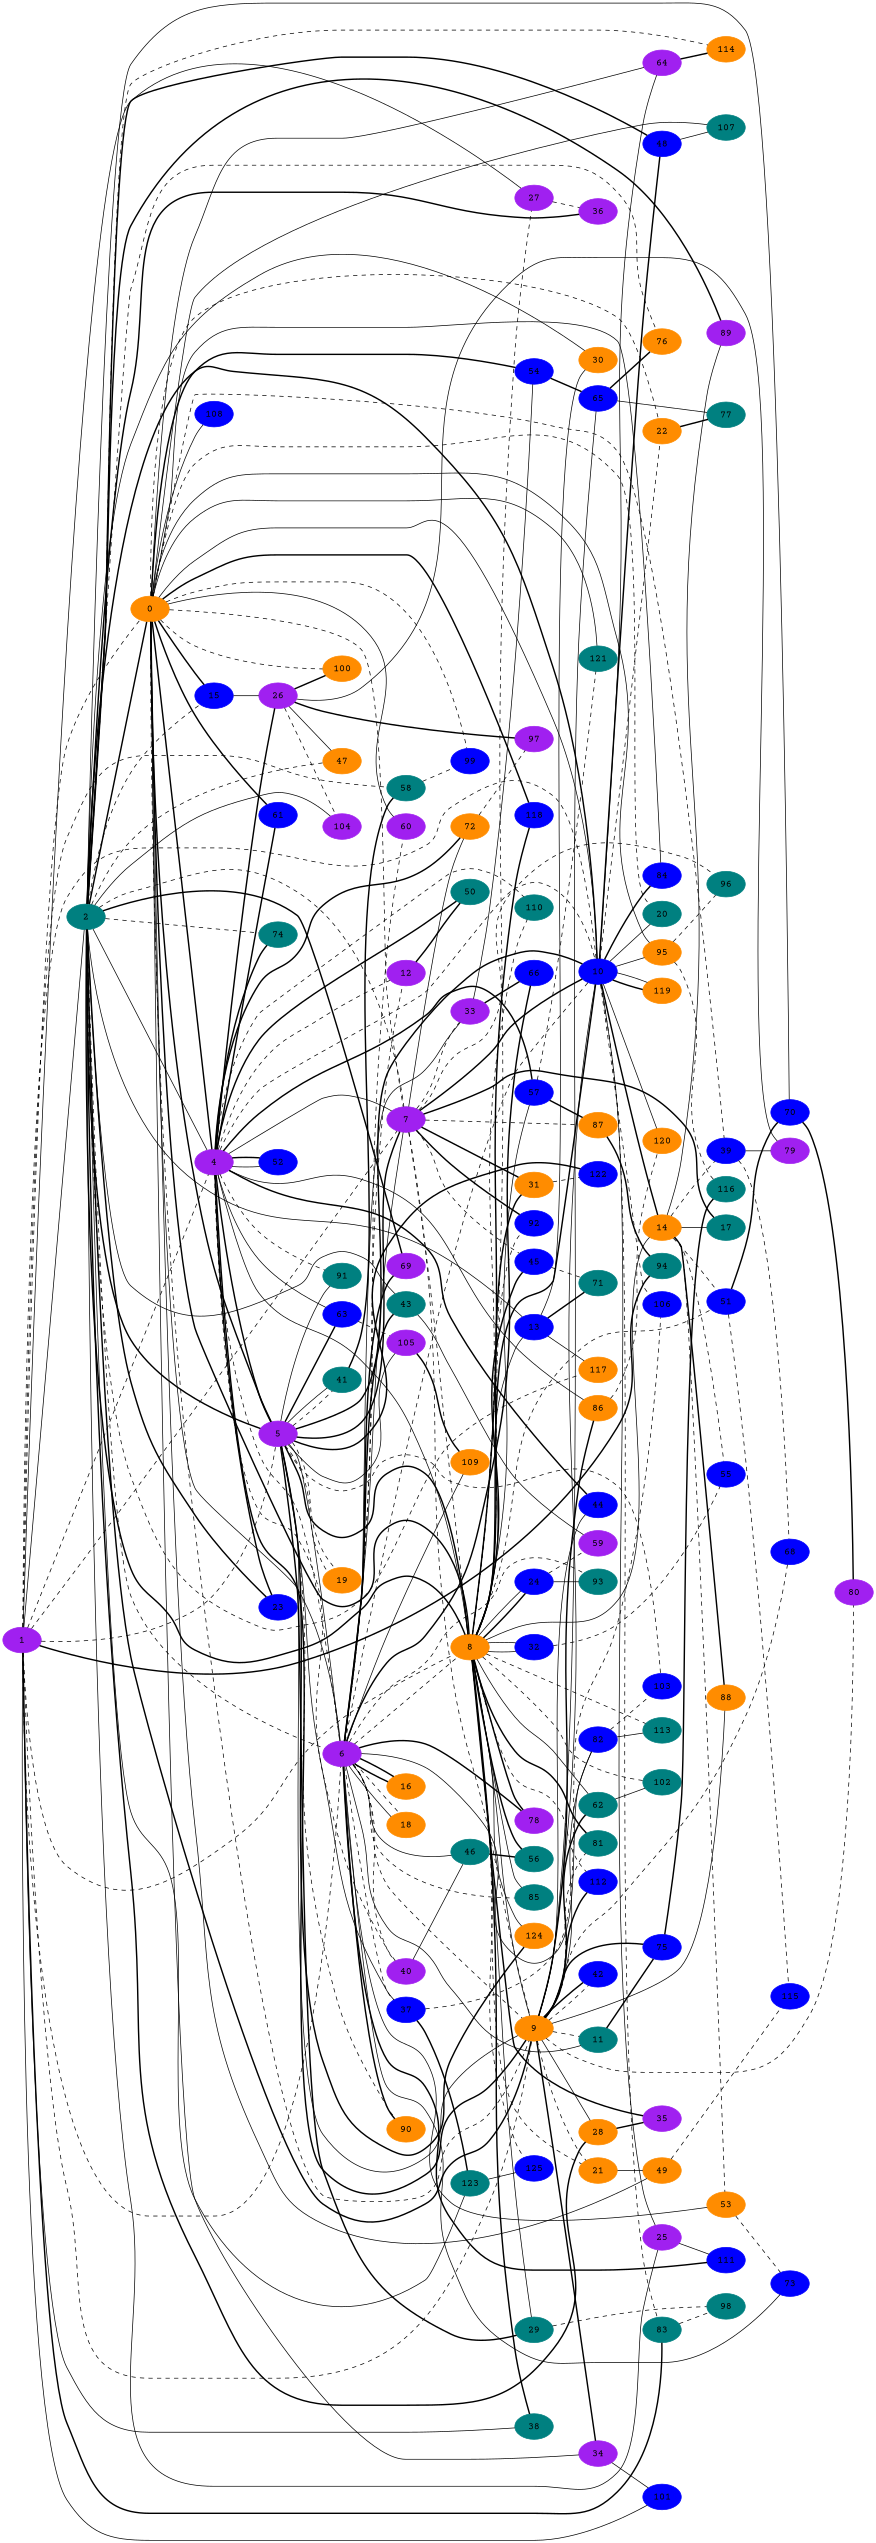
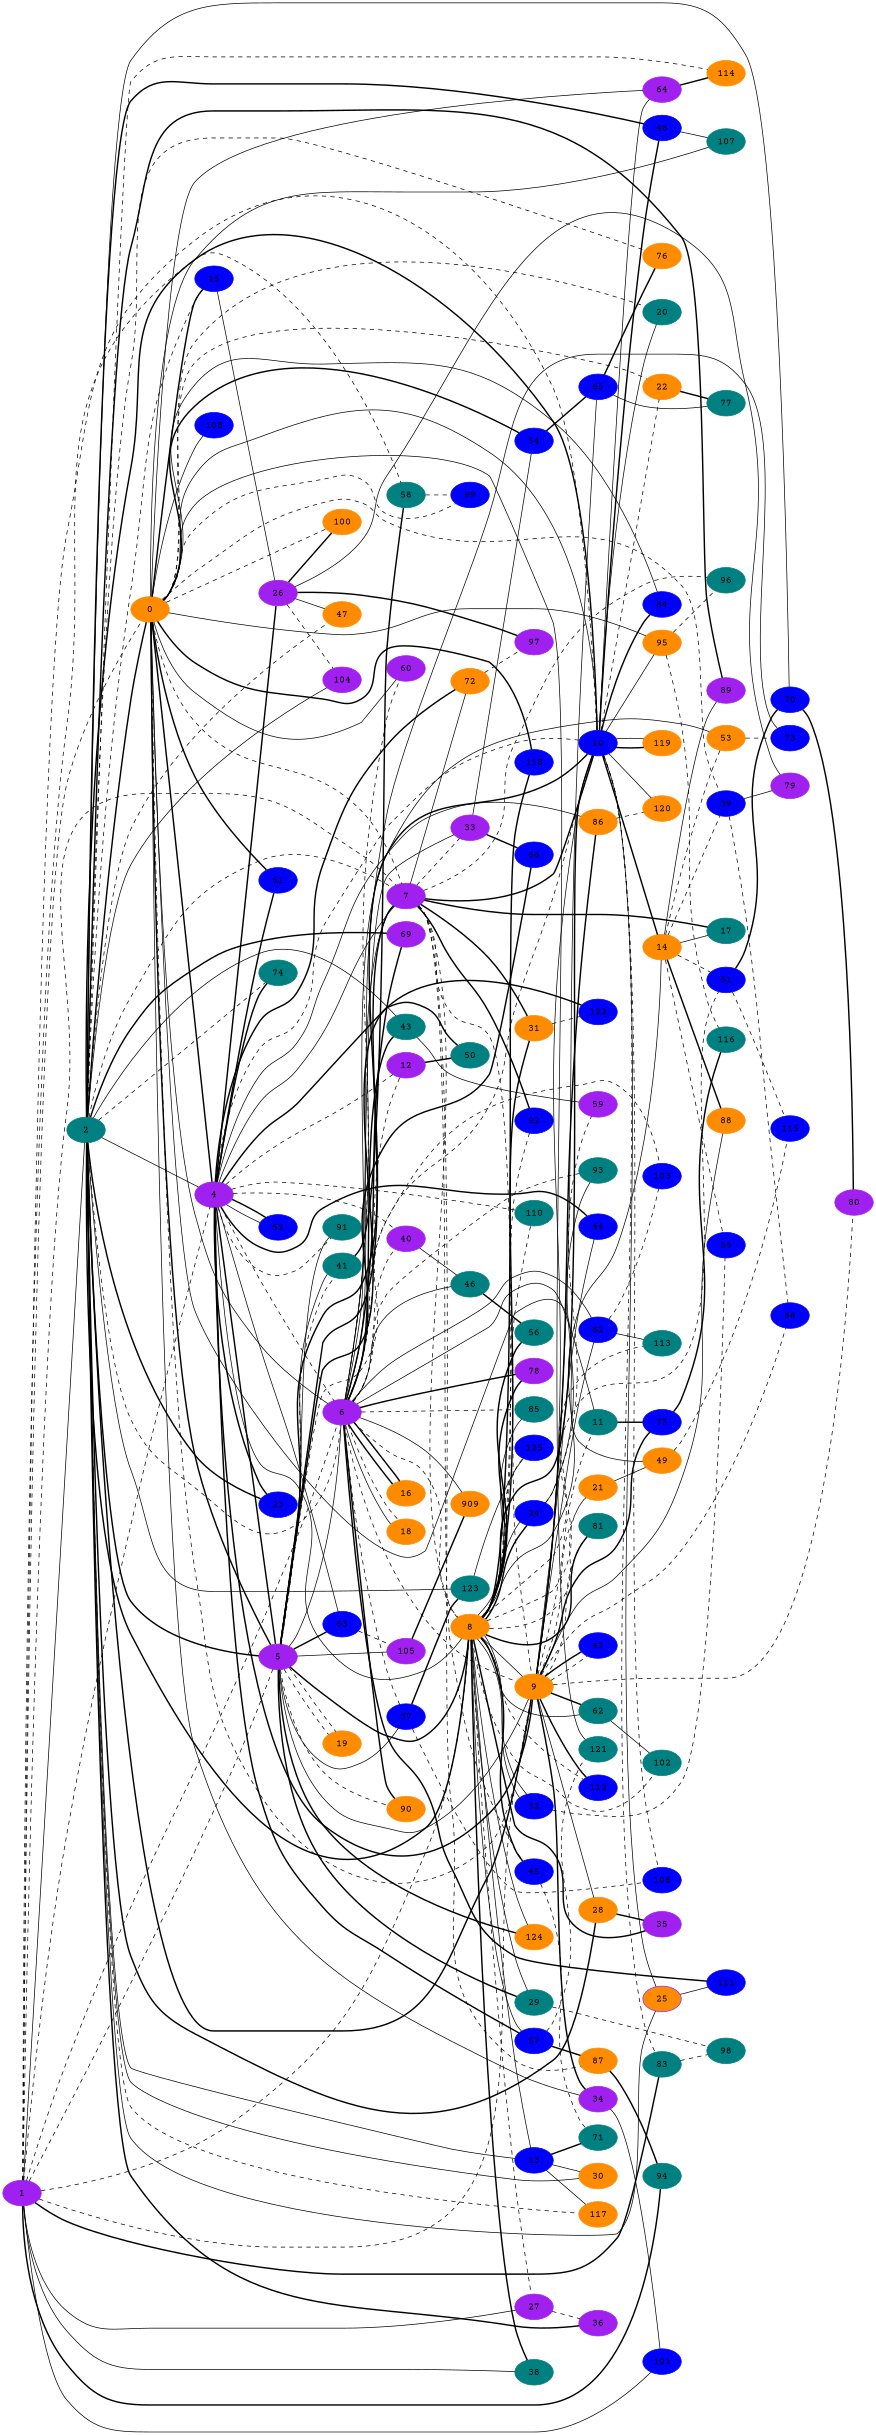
edge "0" -- "8": removed
node "109": label "109" -> "909"
node "25": fillcolor purple -> darkorange
